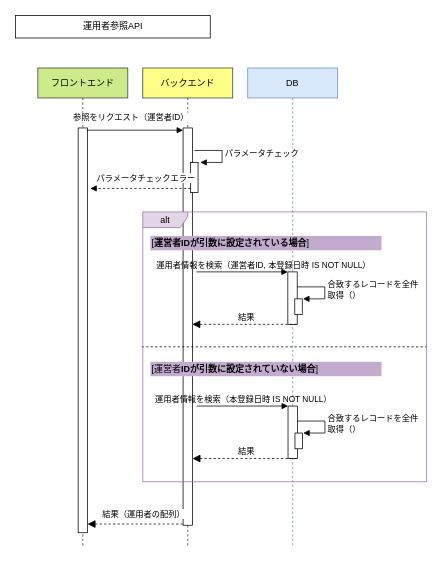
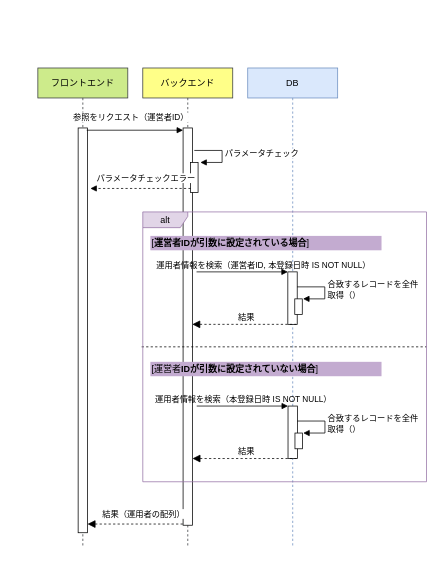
node "運用者参照API": removed
